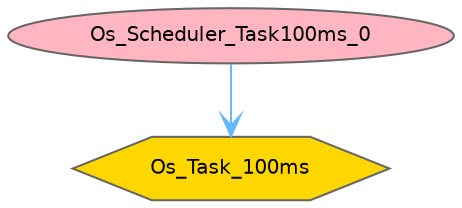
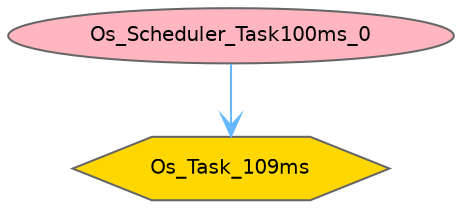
node "Os_Task_100ms": label "Os_Task_100ms" -> "Os_Task_109ms"
